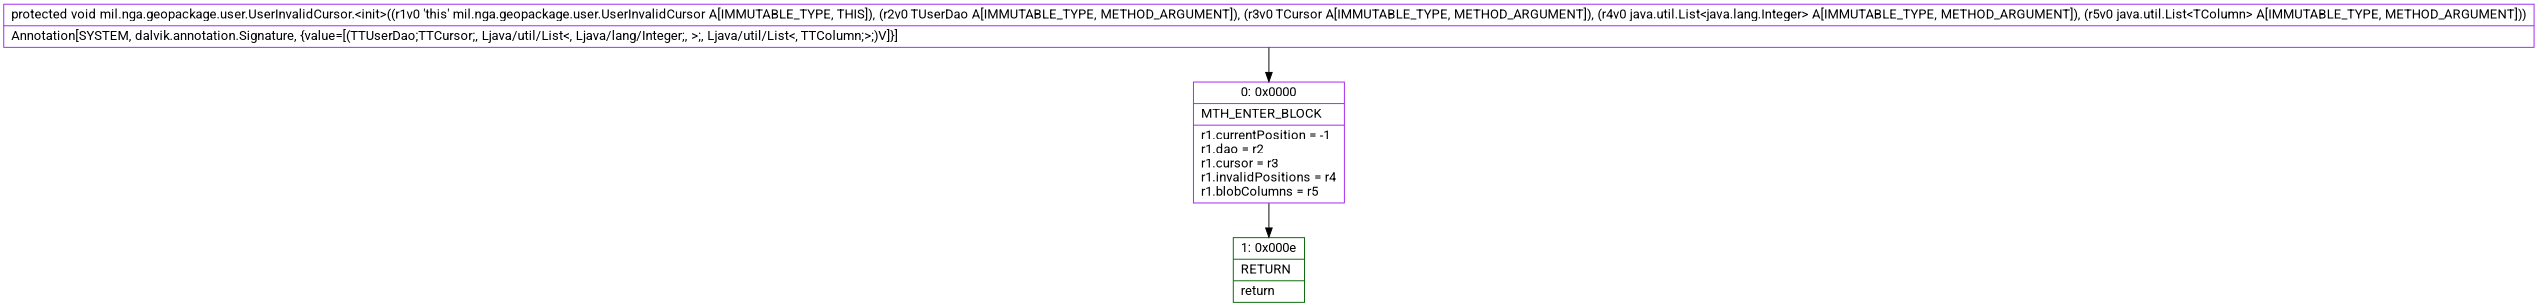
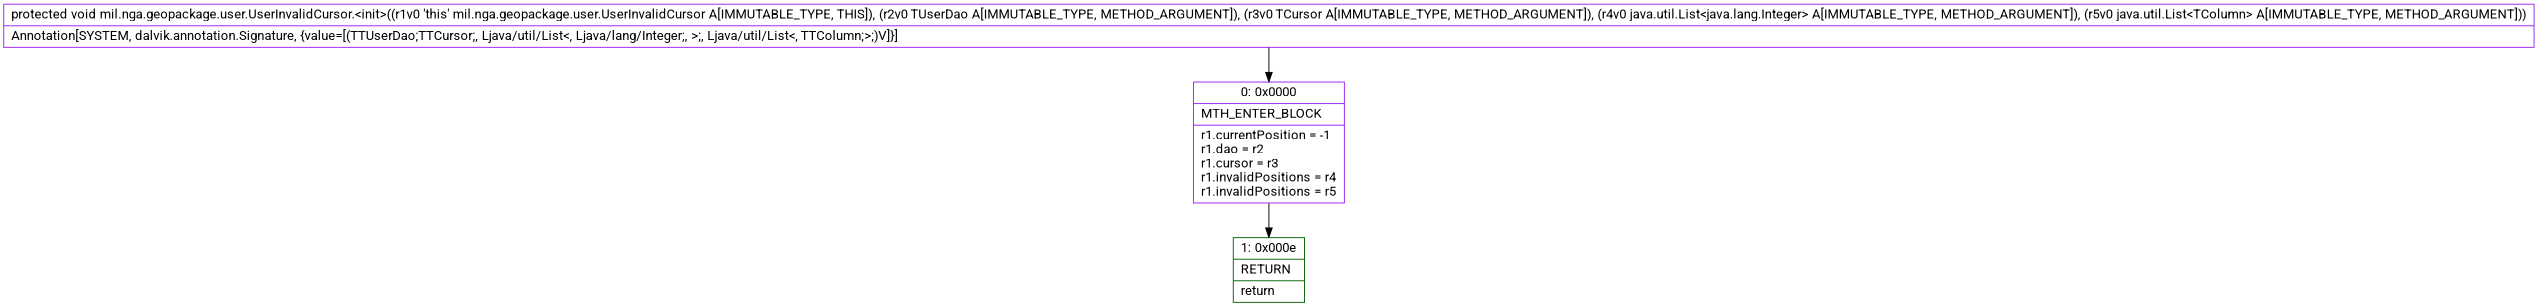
node "0: 0x0000": text "r1.blobColumns = r5" -> "r1.invalidPositions = r5"
